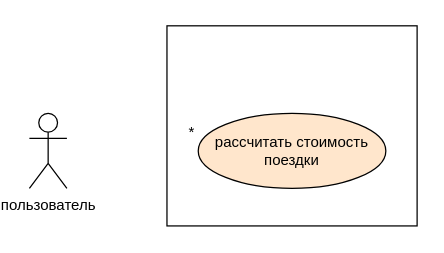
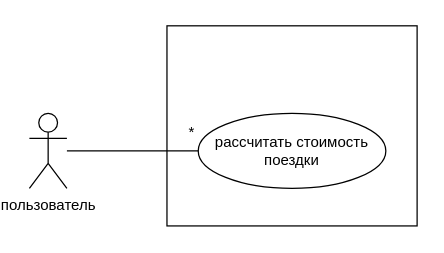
edge "пользователь" -- "рассчитать стоимость поездки": added
node "рассчитать стоимость поездки": fillcolor #ffe6cc -> #ffffff
